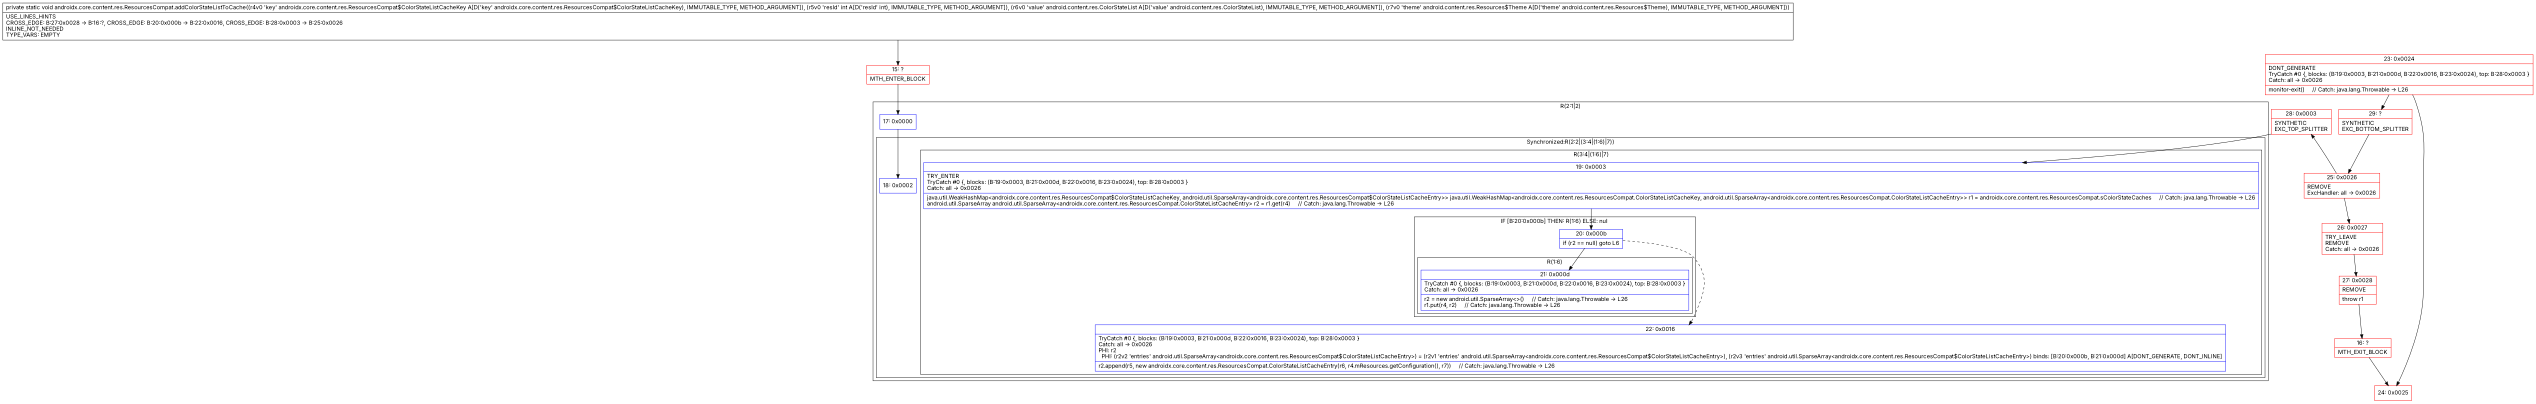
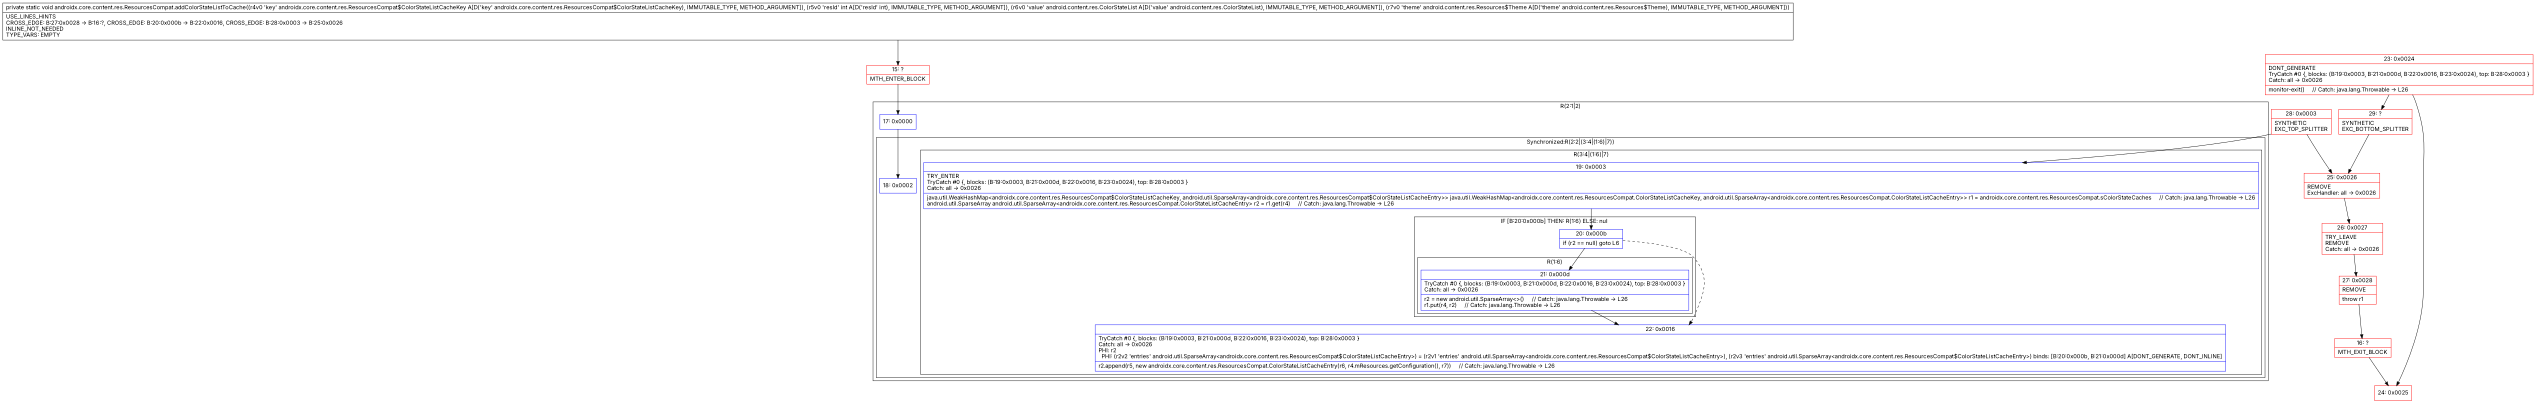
edge "25: 0x0026" -> "28: 0x0003": reversed
edge "21: 0x000d" -> "22: 0x0016": added
